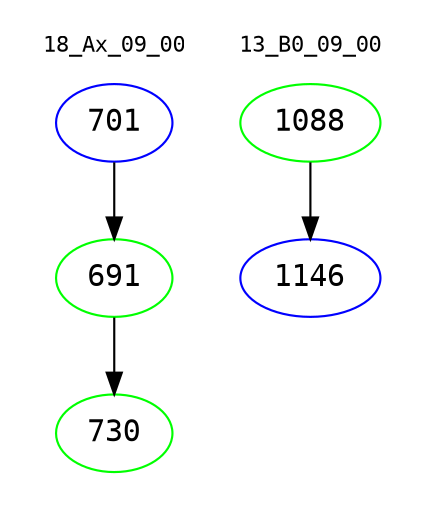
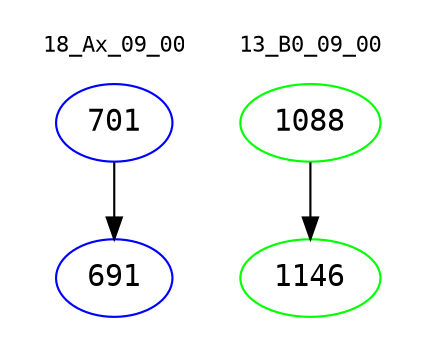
node "691": color green -> blue
node "1146": color blue -> green
node "730": removed
